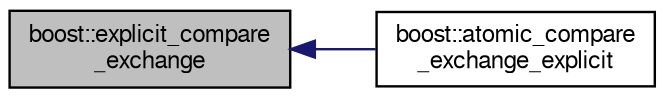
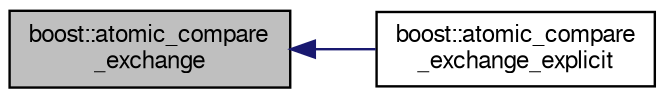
node "boost::explicit_compare _exchange": label "boost::explicit_compare _exchange" -> "boost::atomic_compare _exchange"
